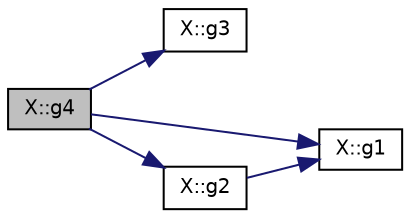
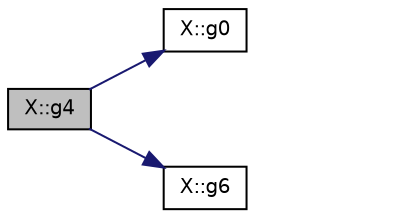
node "X::g3": label "X::g3" -> "X::g0"
node "X::g1": removed
node "X::g2": label "X::g2" -> "X::g6"
